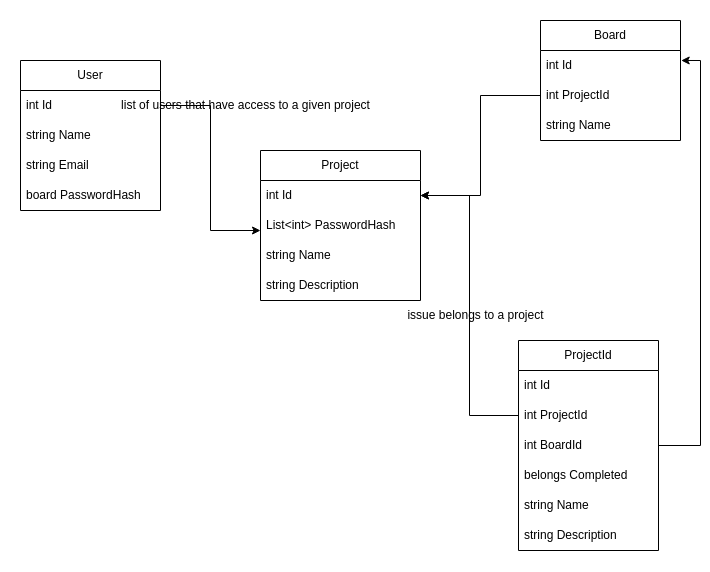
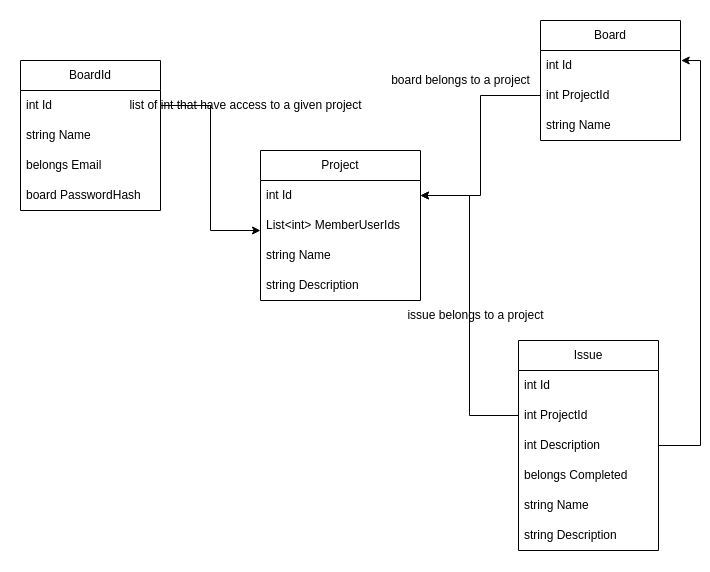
node "User": label "User" -> "BoardId"
node "board belongs to a project": added
node "list of users that have access to a given project": label "list of users that have access to a given project" -> "list of int that have access to a given project"
node "string Email": label "string Email" -> "belongs Email"
node "List<int> PasswordHash": label "List<int> PasswordHash" -> "List<int> MemberUserIds"
node "ProjectId": label "ProjectId" -> "Issue"
node "int BoardId": label "int BoardId" -> "int Description"
